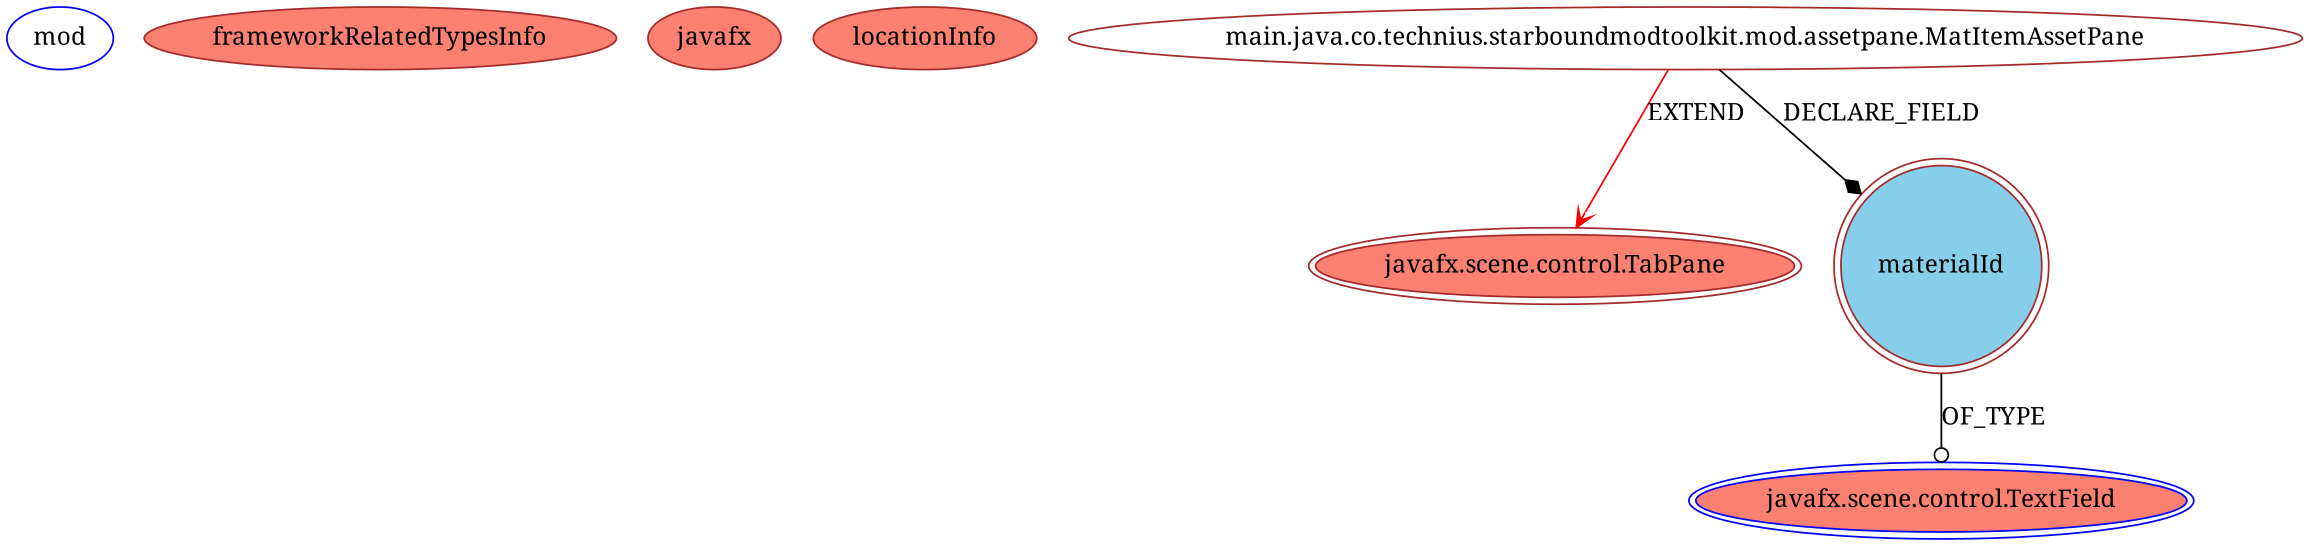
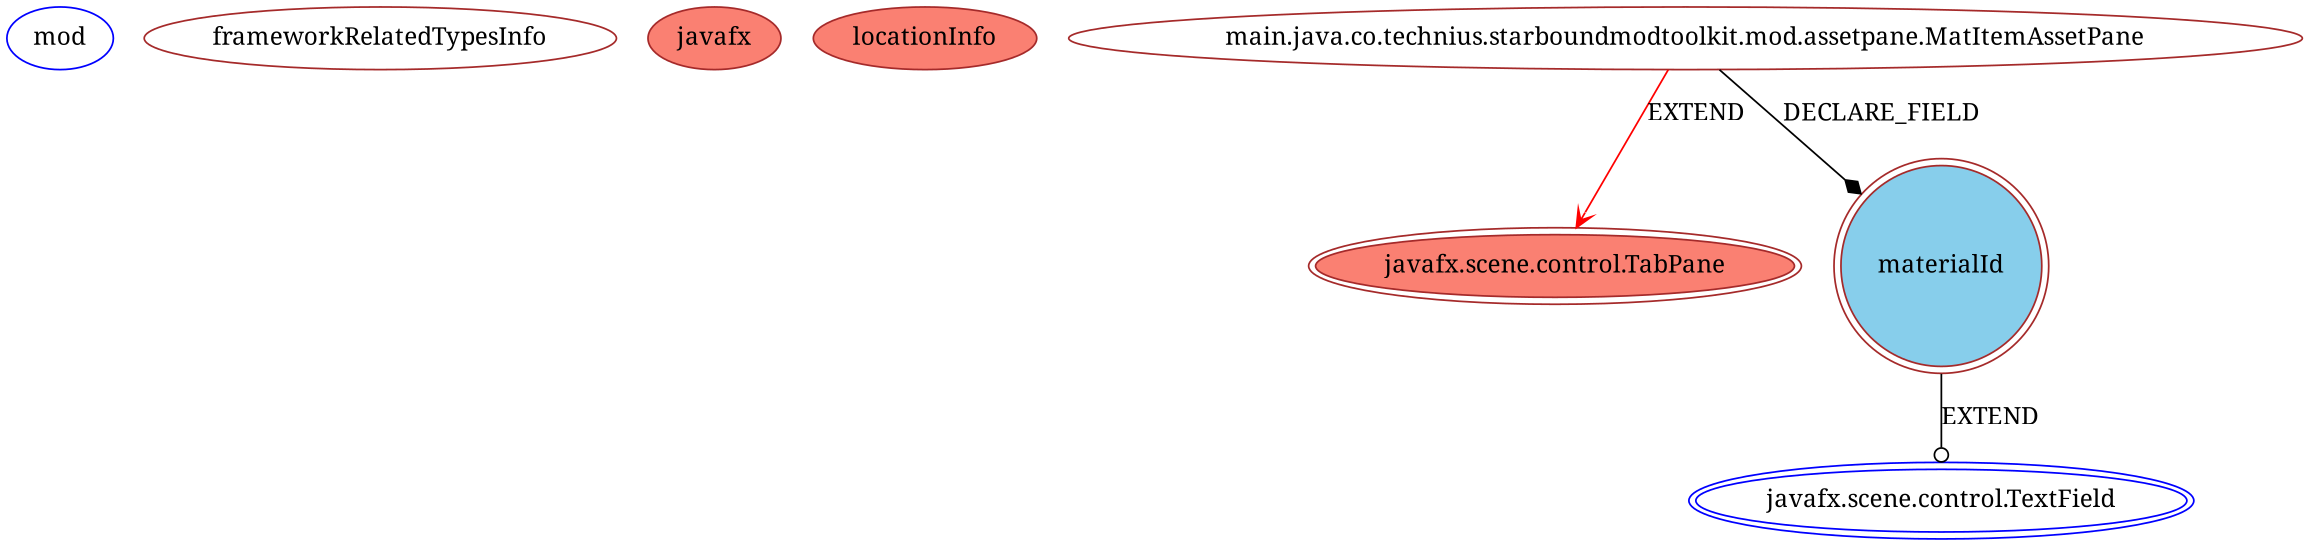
node "frameworkRelatedTypesInfo": fillcolor salmon -> white
edge "materialId" -> "javafx.scene.control.TextField": label "OF_TYPE" -> "EXTEND"
node "javafx.scene.control.TextField": fillcolor salmon -> white
